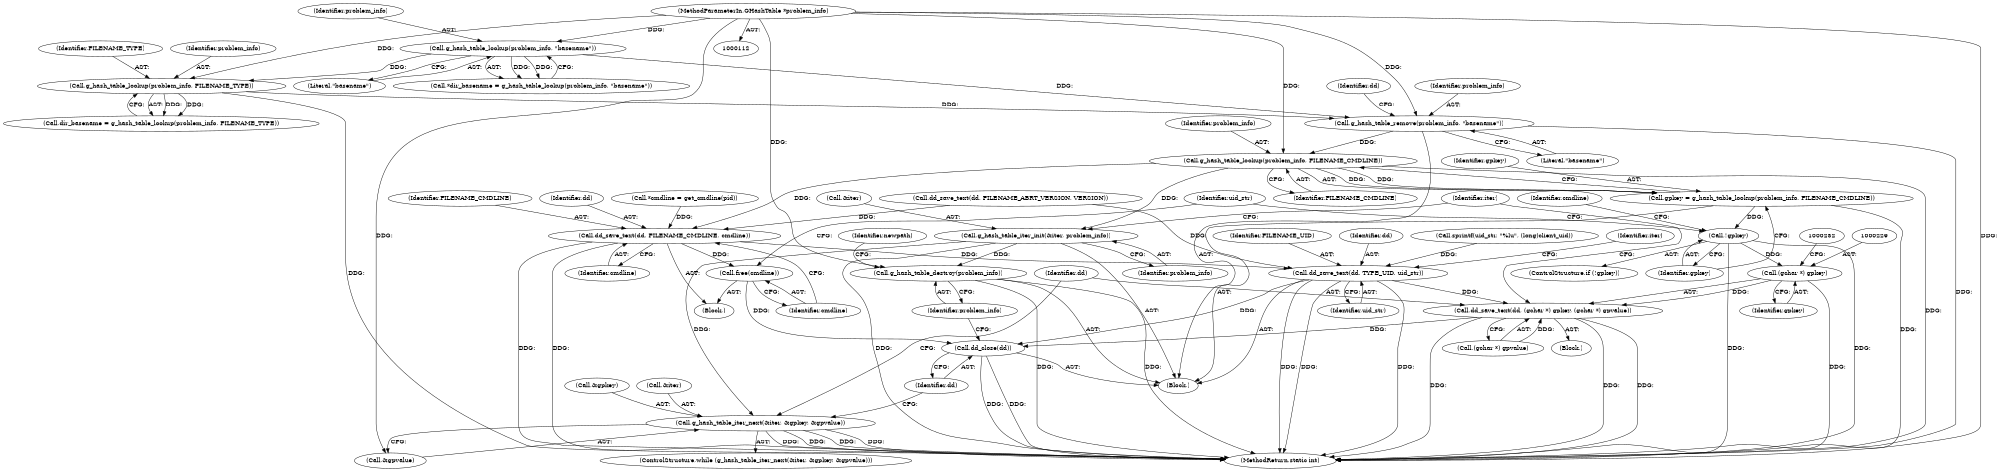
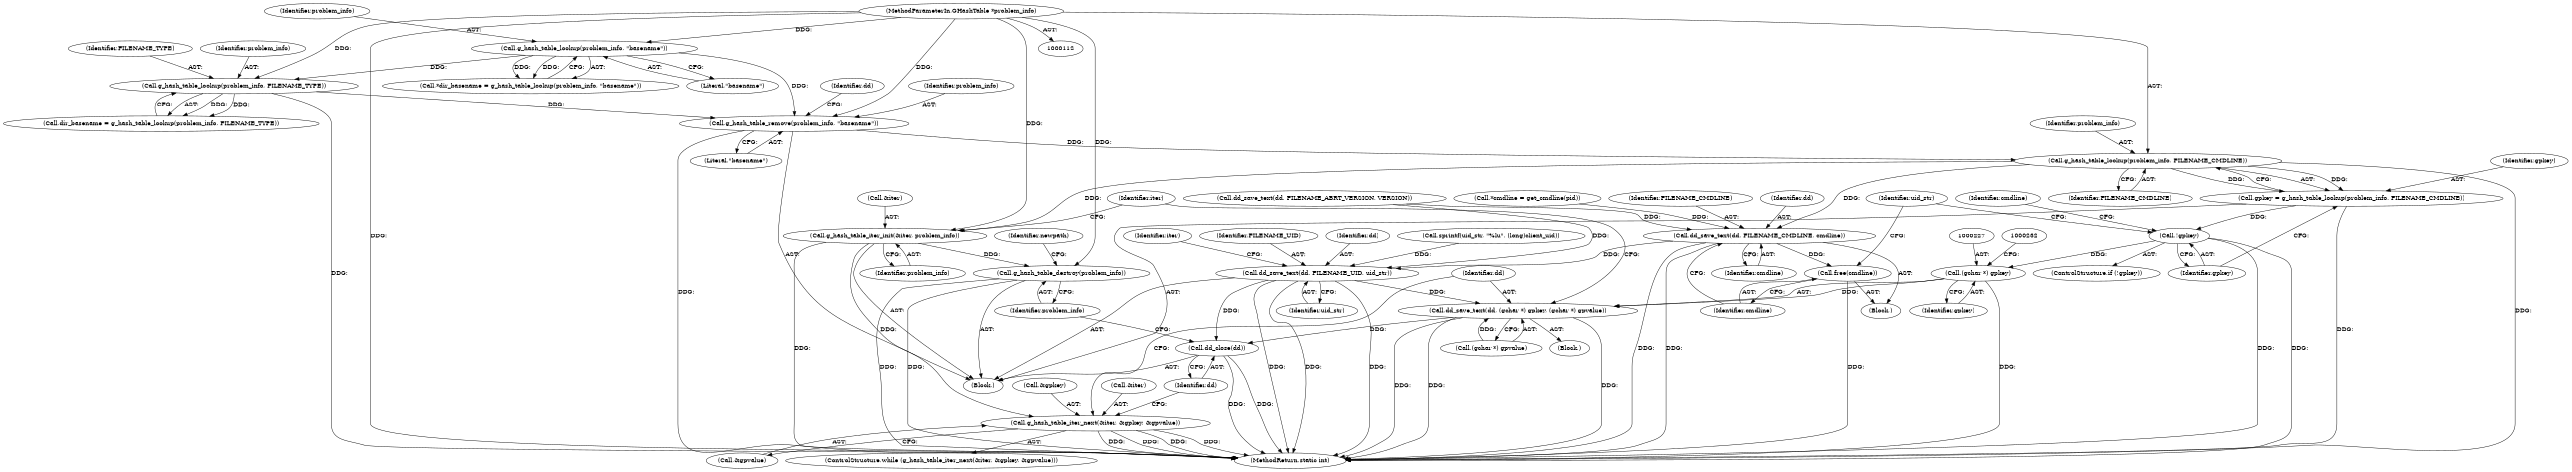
edge "(MethodParameterIn,GHashTable *problem_info)" -> "(Call,g_hash_table_lookup(problem_info, FILENAME_CMDLINE))": label "DDG: " -> "AST: "
edge "(MethodParameterIn,GHashTable *problem_info)" -> "(Call,&gpvalue)": now "(MethodParameterIn,GHashTable *problem_info)" -> "(Call,g_hash_table_iter_init(&iter, problem_info))"
node "1000229": label "1000229" -> "1000227"
node "(Call,dd_save_text(dd, TYPE_UID, uid_str))": label "(Call,dd_save_text(dd, TYPE_UID, uid_str))" -> "(Call,dd_save_text(dd, FILENAME_UID, uid_str))"
edge "(Call,free(cmdline))" -> "(Call,dd_close(dd))": now "(Call,free(cmdline))" -> "(MethodReturn,static int)"
